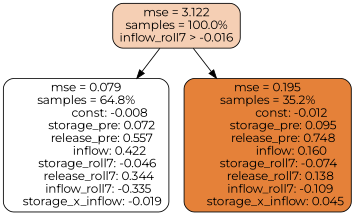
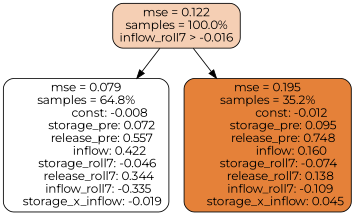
node "mse = 3.122 samples = 100.0% inflow_roll7 > -0.016": label "mse = 3.122 samples = 100.0% inflow_roll7 > -0.016" -> "mse = 0.122 samples = 100.0% inflow_roll7 > -0.016"
